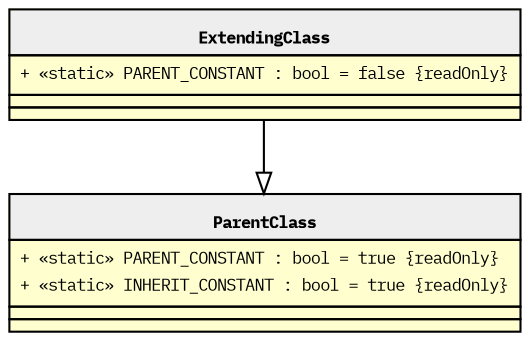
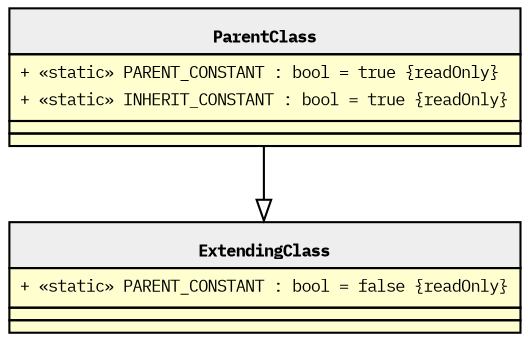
edge "ExtendingClass" -> "ParentClass": reversed
